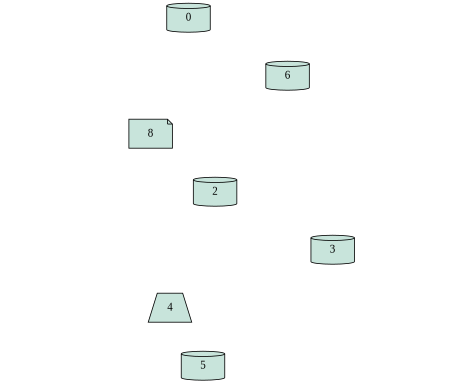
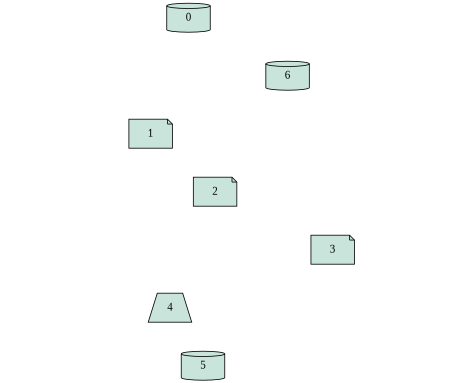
node "8": label "8" -> "1"
node "2": shape cylinder -> note
node "3": shape cylinder -> note
